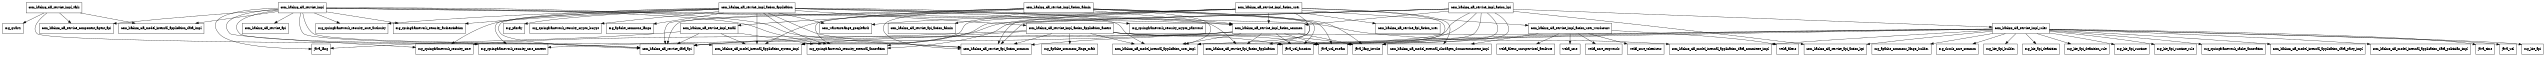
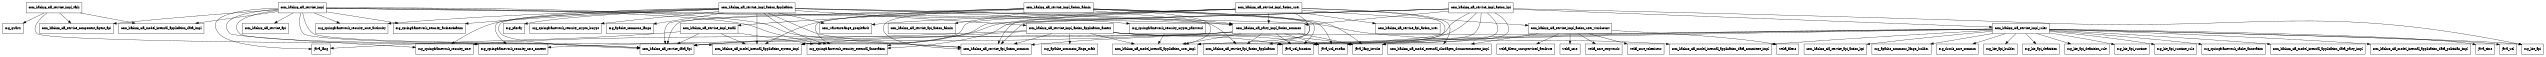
edge "com_hack23_cia_service_impl_action_application" -> "com_hack23_cia_model_internal_application_user_impl": now "org_springframework_security_crypto_password" -> "com_hack23_cia_model_internal_application_user_impl"
edge "com_hack23_cia_service_impl_action_kpi" -> "com_hack23_cia_service_api_action_kpi": now "com_hack23_cia_service_impl_action_kpi" -> "org_kie_api"
node "com_hack23_cia_service_impl_action_common": label "com_hack23_cia_service_impl_action_common" -> "com_hack23_cia_party_impl_action_common"
